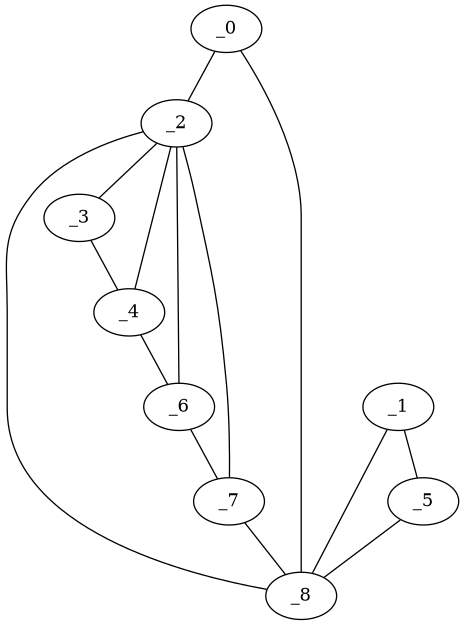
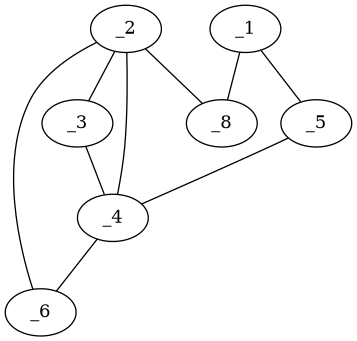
node "_0": removed
node "_7": removed
edge "_5" -- "_8": now "_5" -- "_4"
